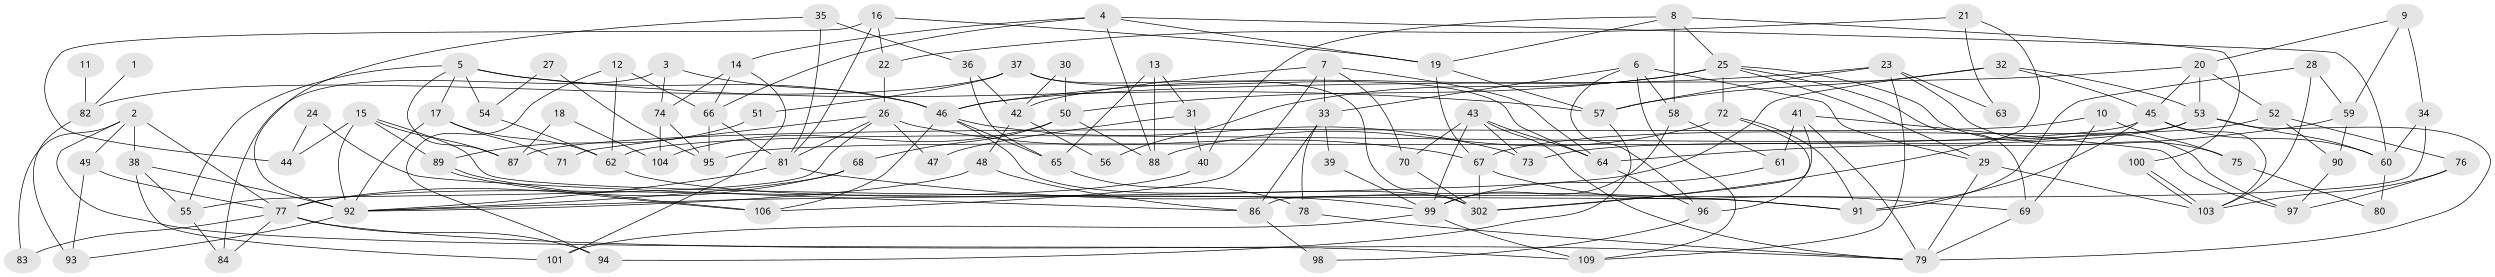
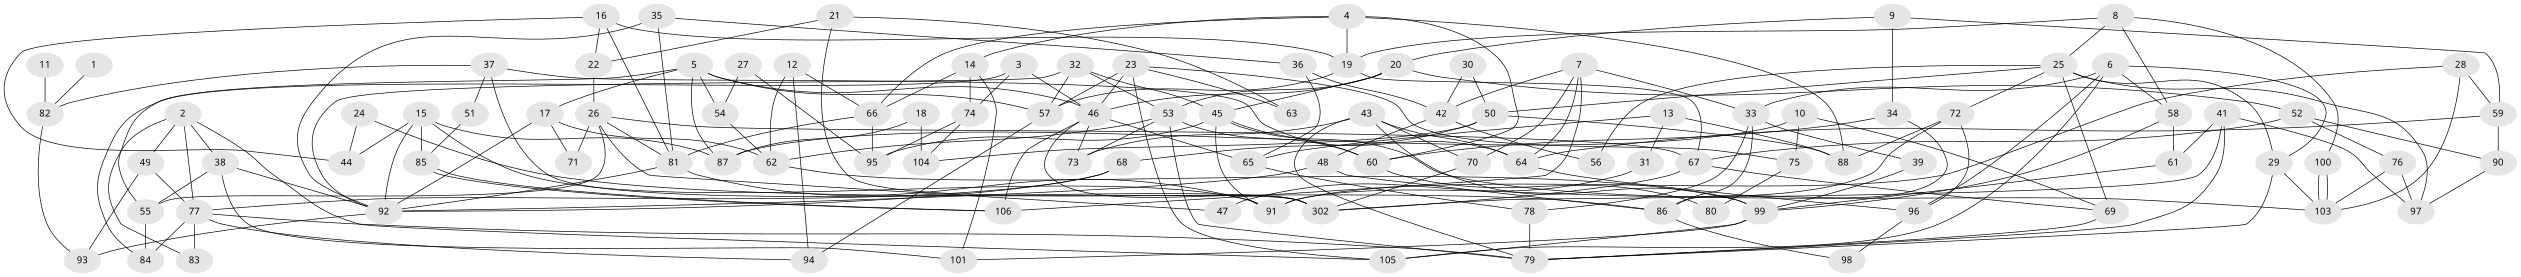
node "89": label "89" -> "85"
node "40": removed
node "109": label "109" -> "105"
